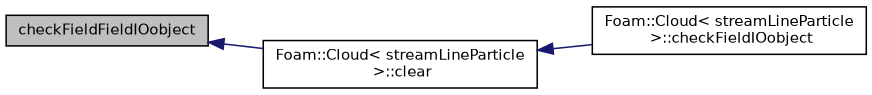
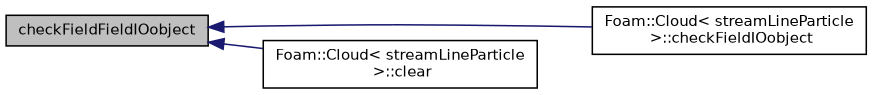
edge "Foam::Cloud< streamLineParticle >::checkFieldIOobject" -> "Foam::Cloud< streamLineParticle >::clear": now "Foam::Cloud< streamLineParticle >::checkFieldIOobject" -> "checkFieldFieldIOobject"
